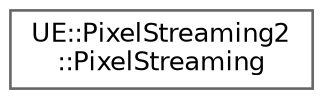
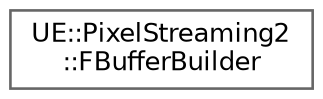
node "UE::PixelStreaming2 ::PixelStreaming": label "UE::PixelStreaming2 ::PixelStreaming" -> "UE::PixelStreaming2 ::FBufferBuilder"
